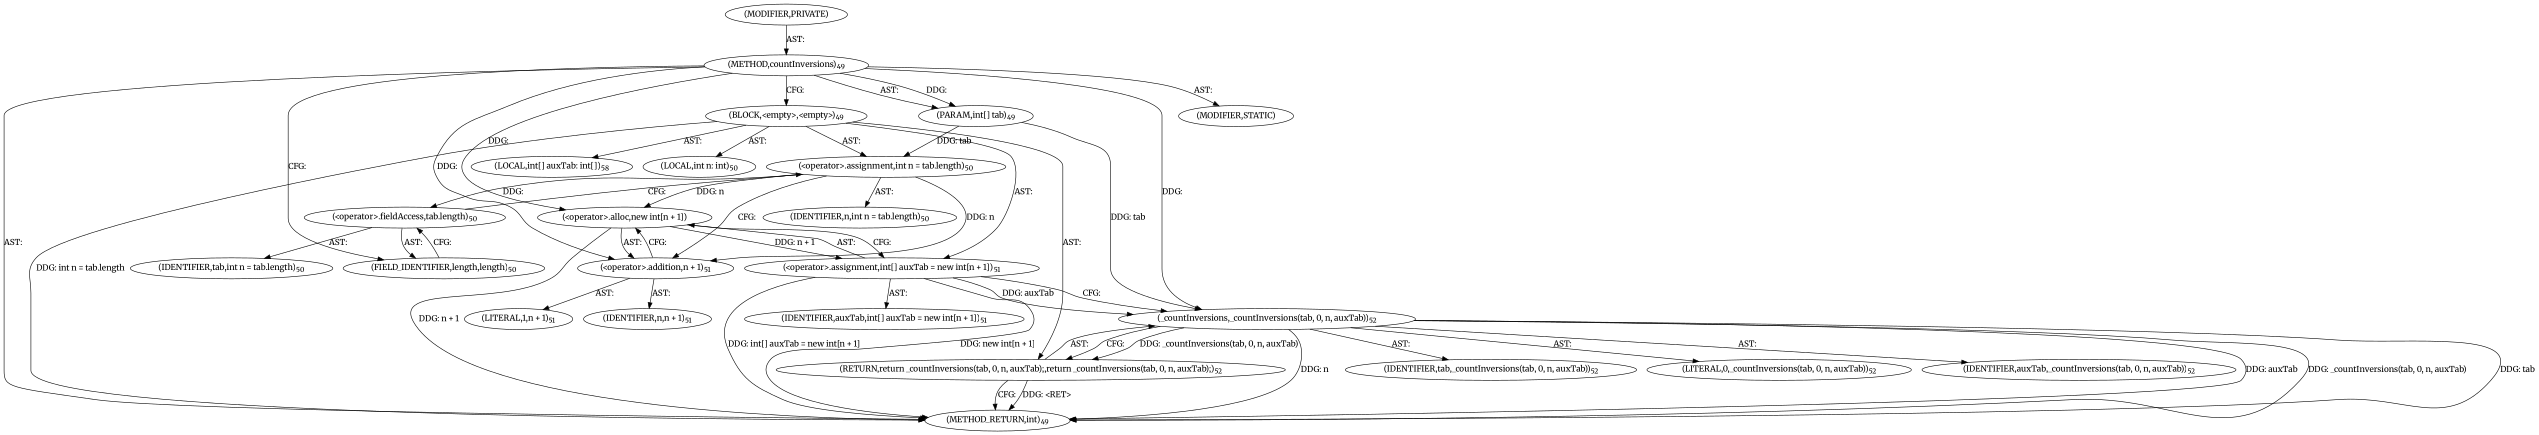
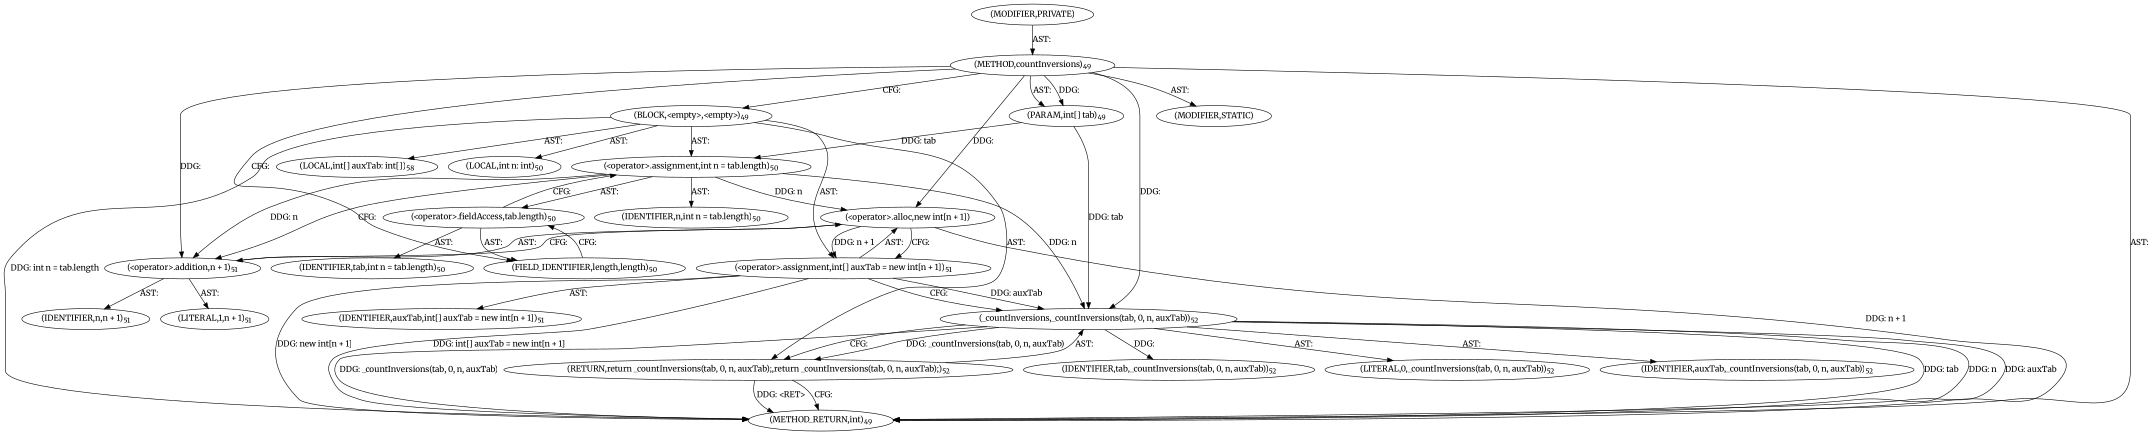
edge "(<operator>.assignment,int n = tab.length)" -> "(<operator>.fieldAccess,tab.length)": label "DDG: " -> "AST: "
edge "(<operator>.assignment,int n = tab.length)" -> "(_countInversions,_countInversions(tab, 0, n, auxTab))": added, label "DDG: n"
edge "(_countInversions,_countInversions(tab, 0, n, auxTab))" -> "(IDENTIFIER,tab,_countInversions(tab, 0, n, auxTab))": label "AST: " -> "DDG: "
